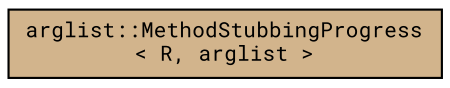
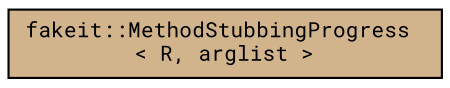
node "arglist::MethodStubbingProgress < R, arglist >": label "arglist::MethodStubbingProgress < R, arglist >" -> "fakeit::MethodStubbingProgress < R, arglist >"
